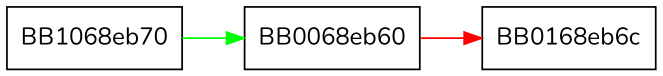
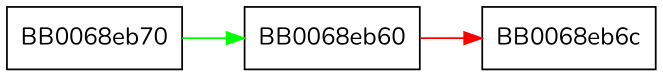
node "BB1068eb70": label "BB1068eb70" -> "BB0068eb70"
node "BB0168eb6c": label "BB0168eb6c" -> "BB0068eb6c"
